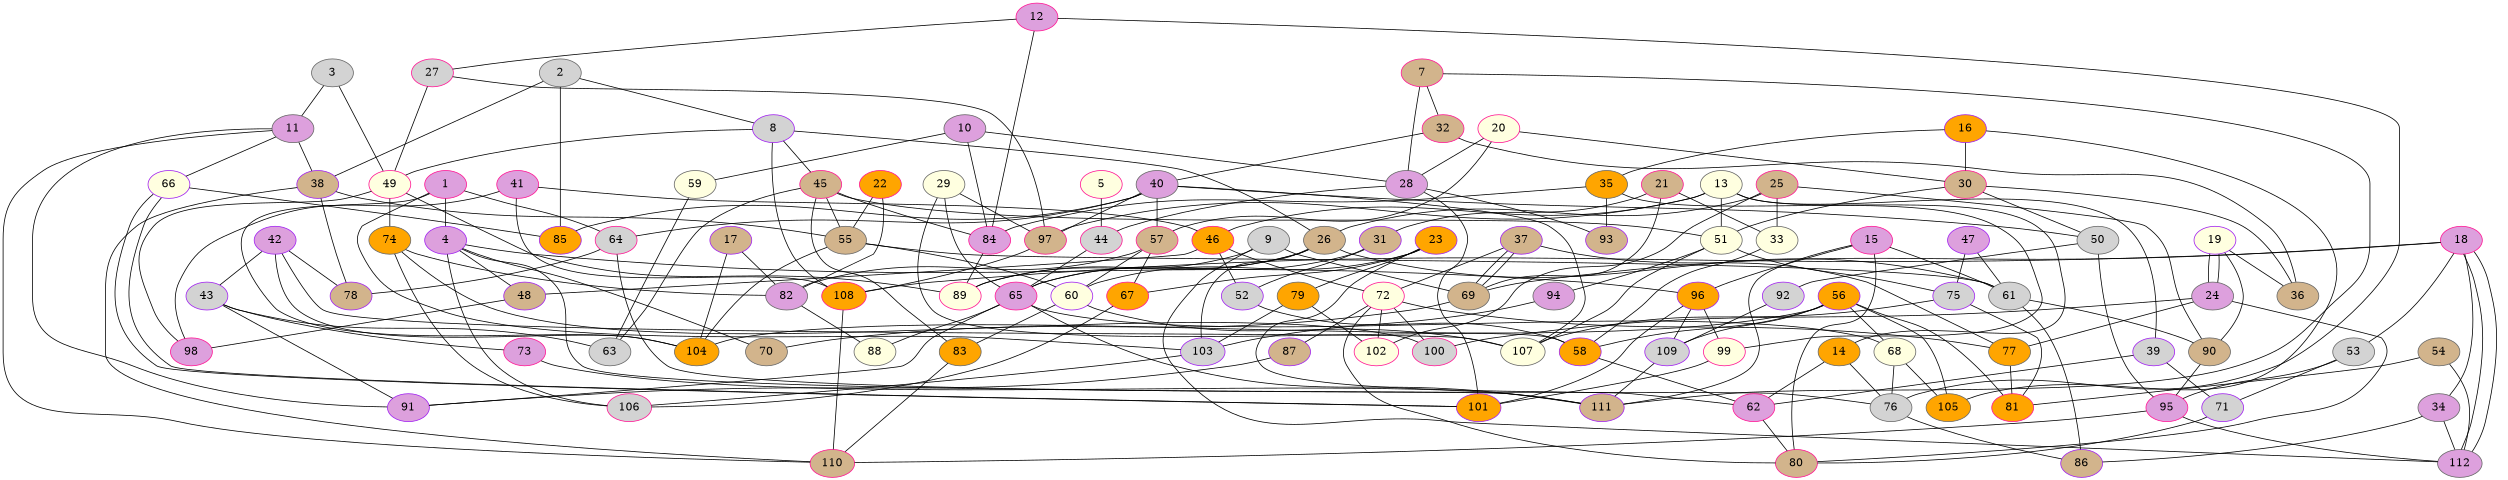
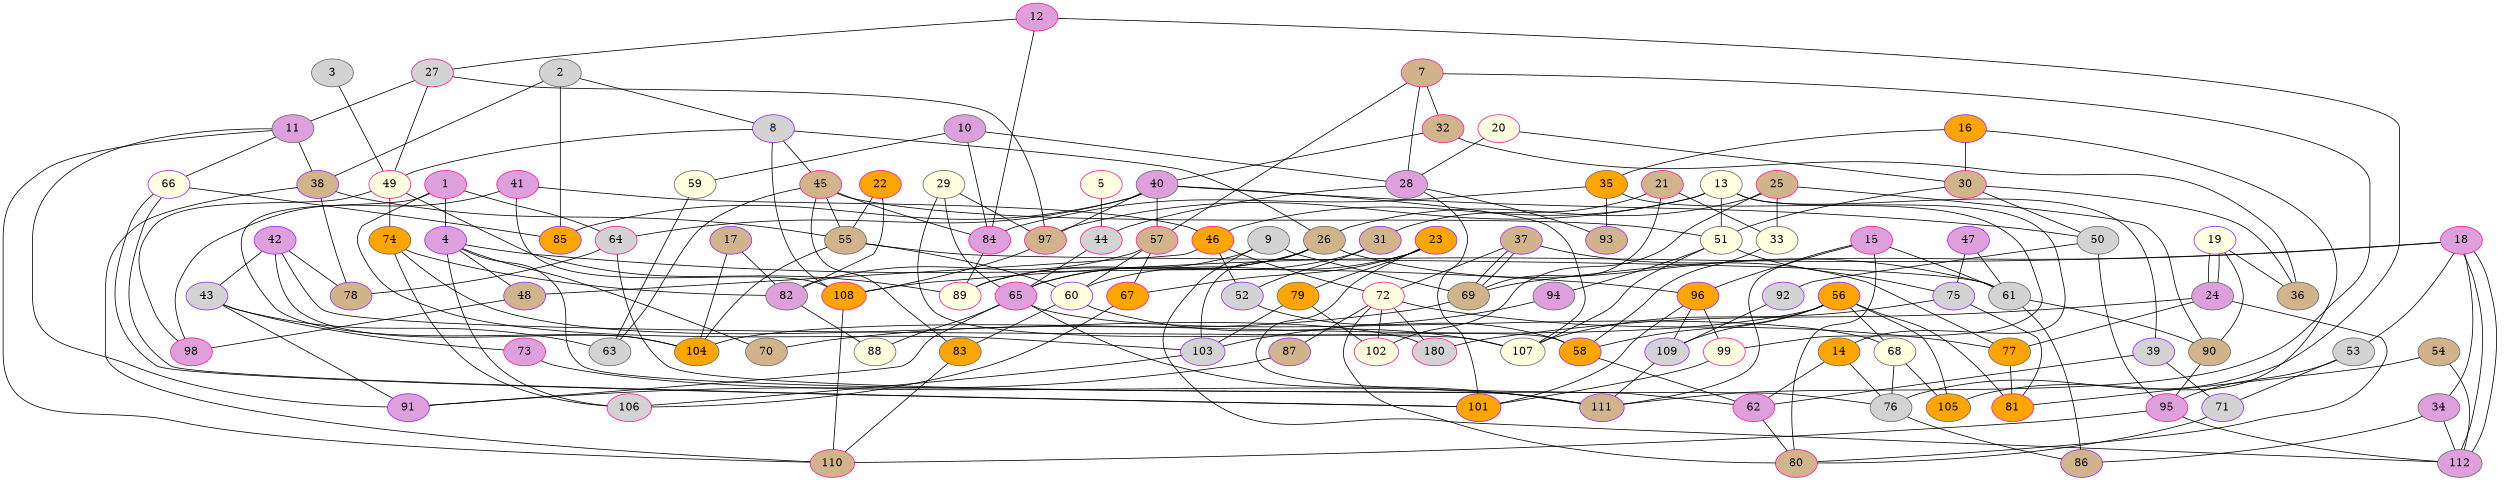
edge "3" -- "11": now "27" -- "11"
edge "20" -- "57": now "7" -- "57"
node "100": label "100" -> "180"
